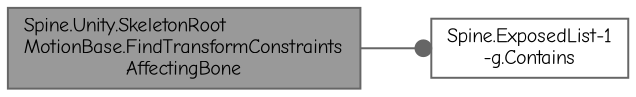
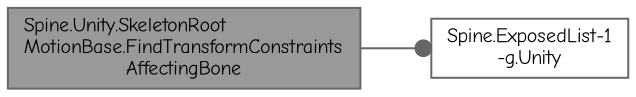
node "Spine.ExposedList-1 -g.Contains": label "Spine.ExposedList-1 -g.Contains" -> "Spine.ExposedList-1 -g.Unity"
